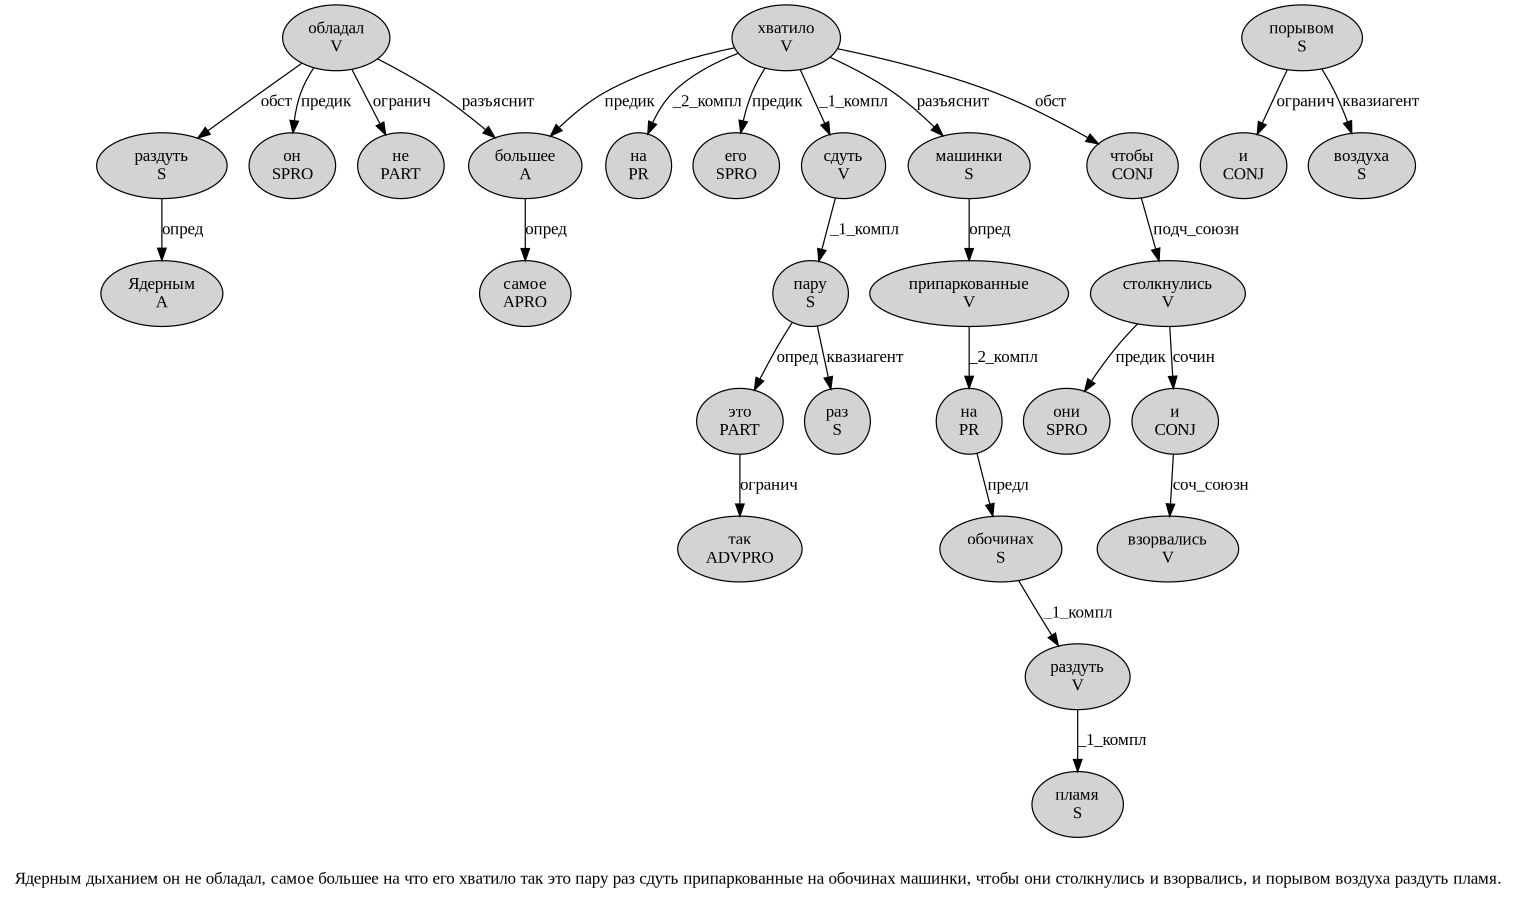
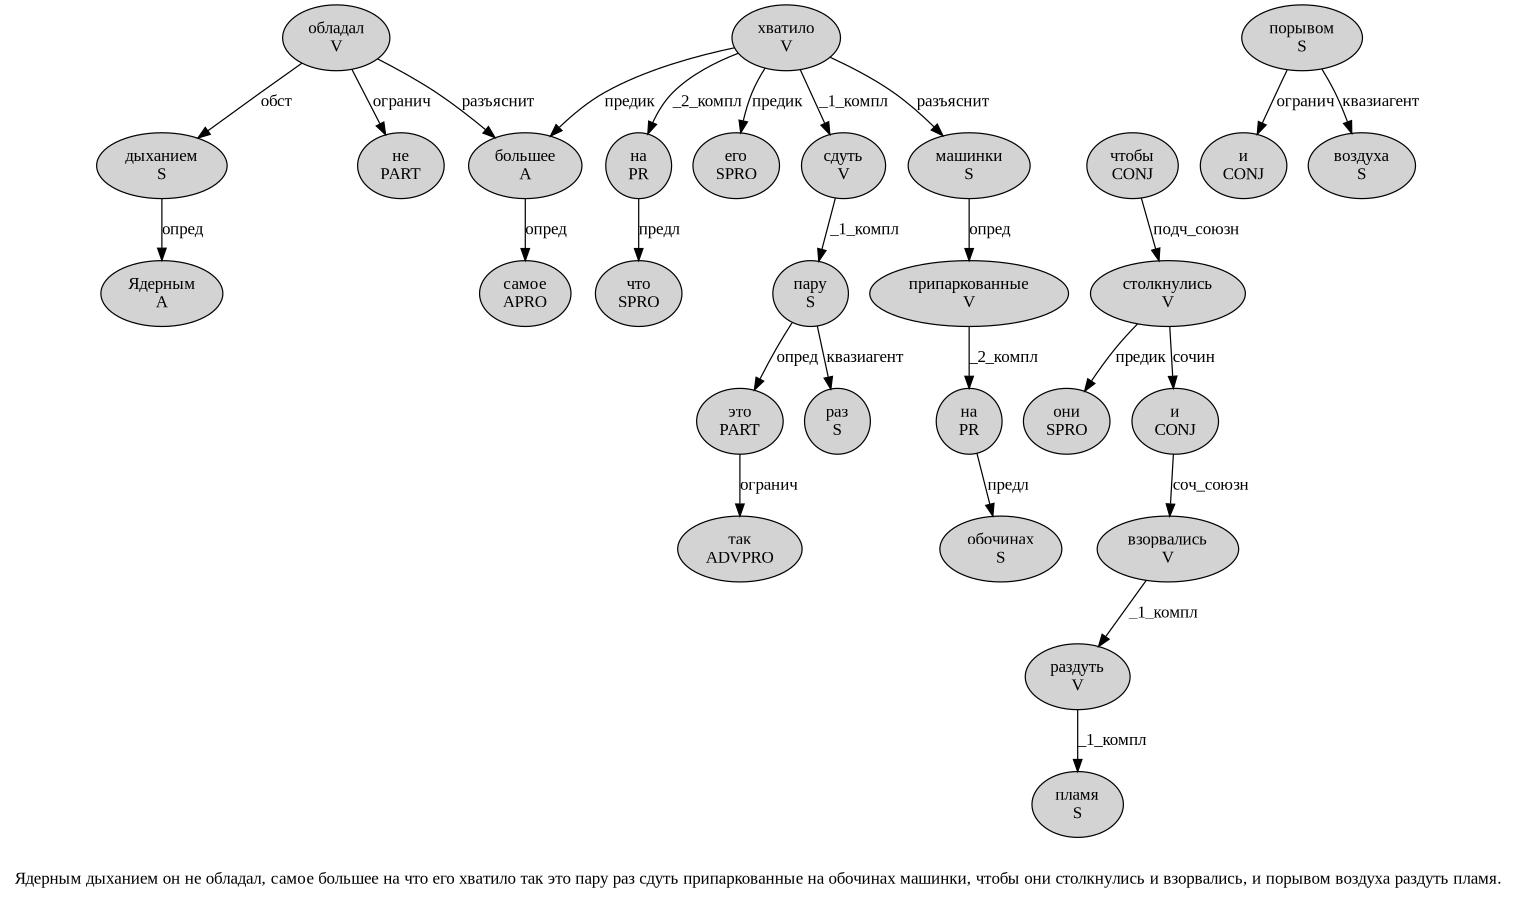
edge "хватило V" -> "чтобы CONJ": removed, label "обст"
node "раздуть S": label "раздуть S" -> "дыханием S"
node "он SPRO": removed
node "что SPRO": added
edge "обочинах S" -> "раздуть V": now "взорвались V" -> "раздуть V"
